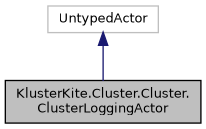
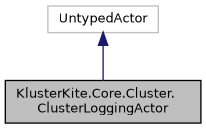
node "KlusterKite.Cluster.Cluster. ClusterLoggingActor": label "KlusterKite.Cluster.Cluster. ClusterLoggingActor" -> "KlusterKite.Core.Cluster. ClusterLoggingActor"
